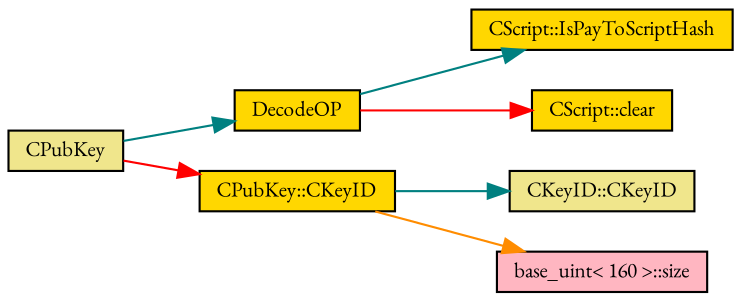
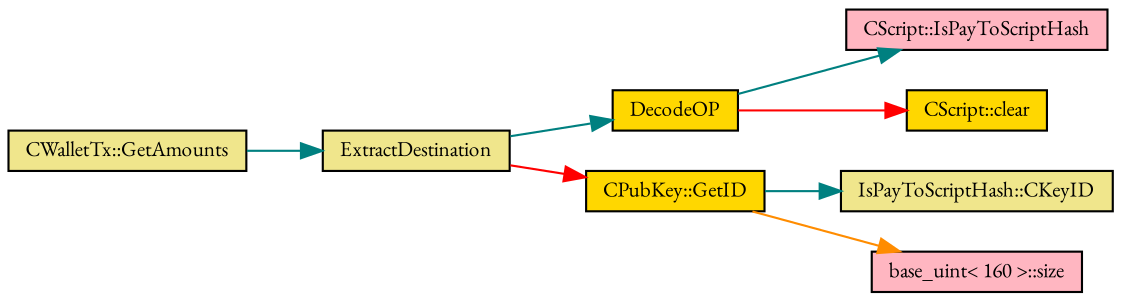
node "CScript::IsPayToScriptHash": fillcolor gold -> lightpink
node "CPubKey": label "CPubKey" -> "ExtractDestination"
node "CWalletTx::GetAmounts": added
node "CPubKey::CKeyID": label "CPubKey::CKeyID" -> "CPubKey::GetID"
node "CKeyID::CKeyID": label "CKeyID::CKeyID" -> "IsPayToScriptHash::CKeyID"
